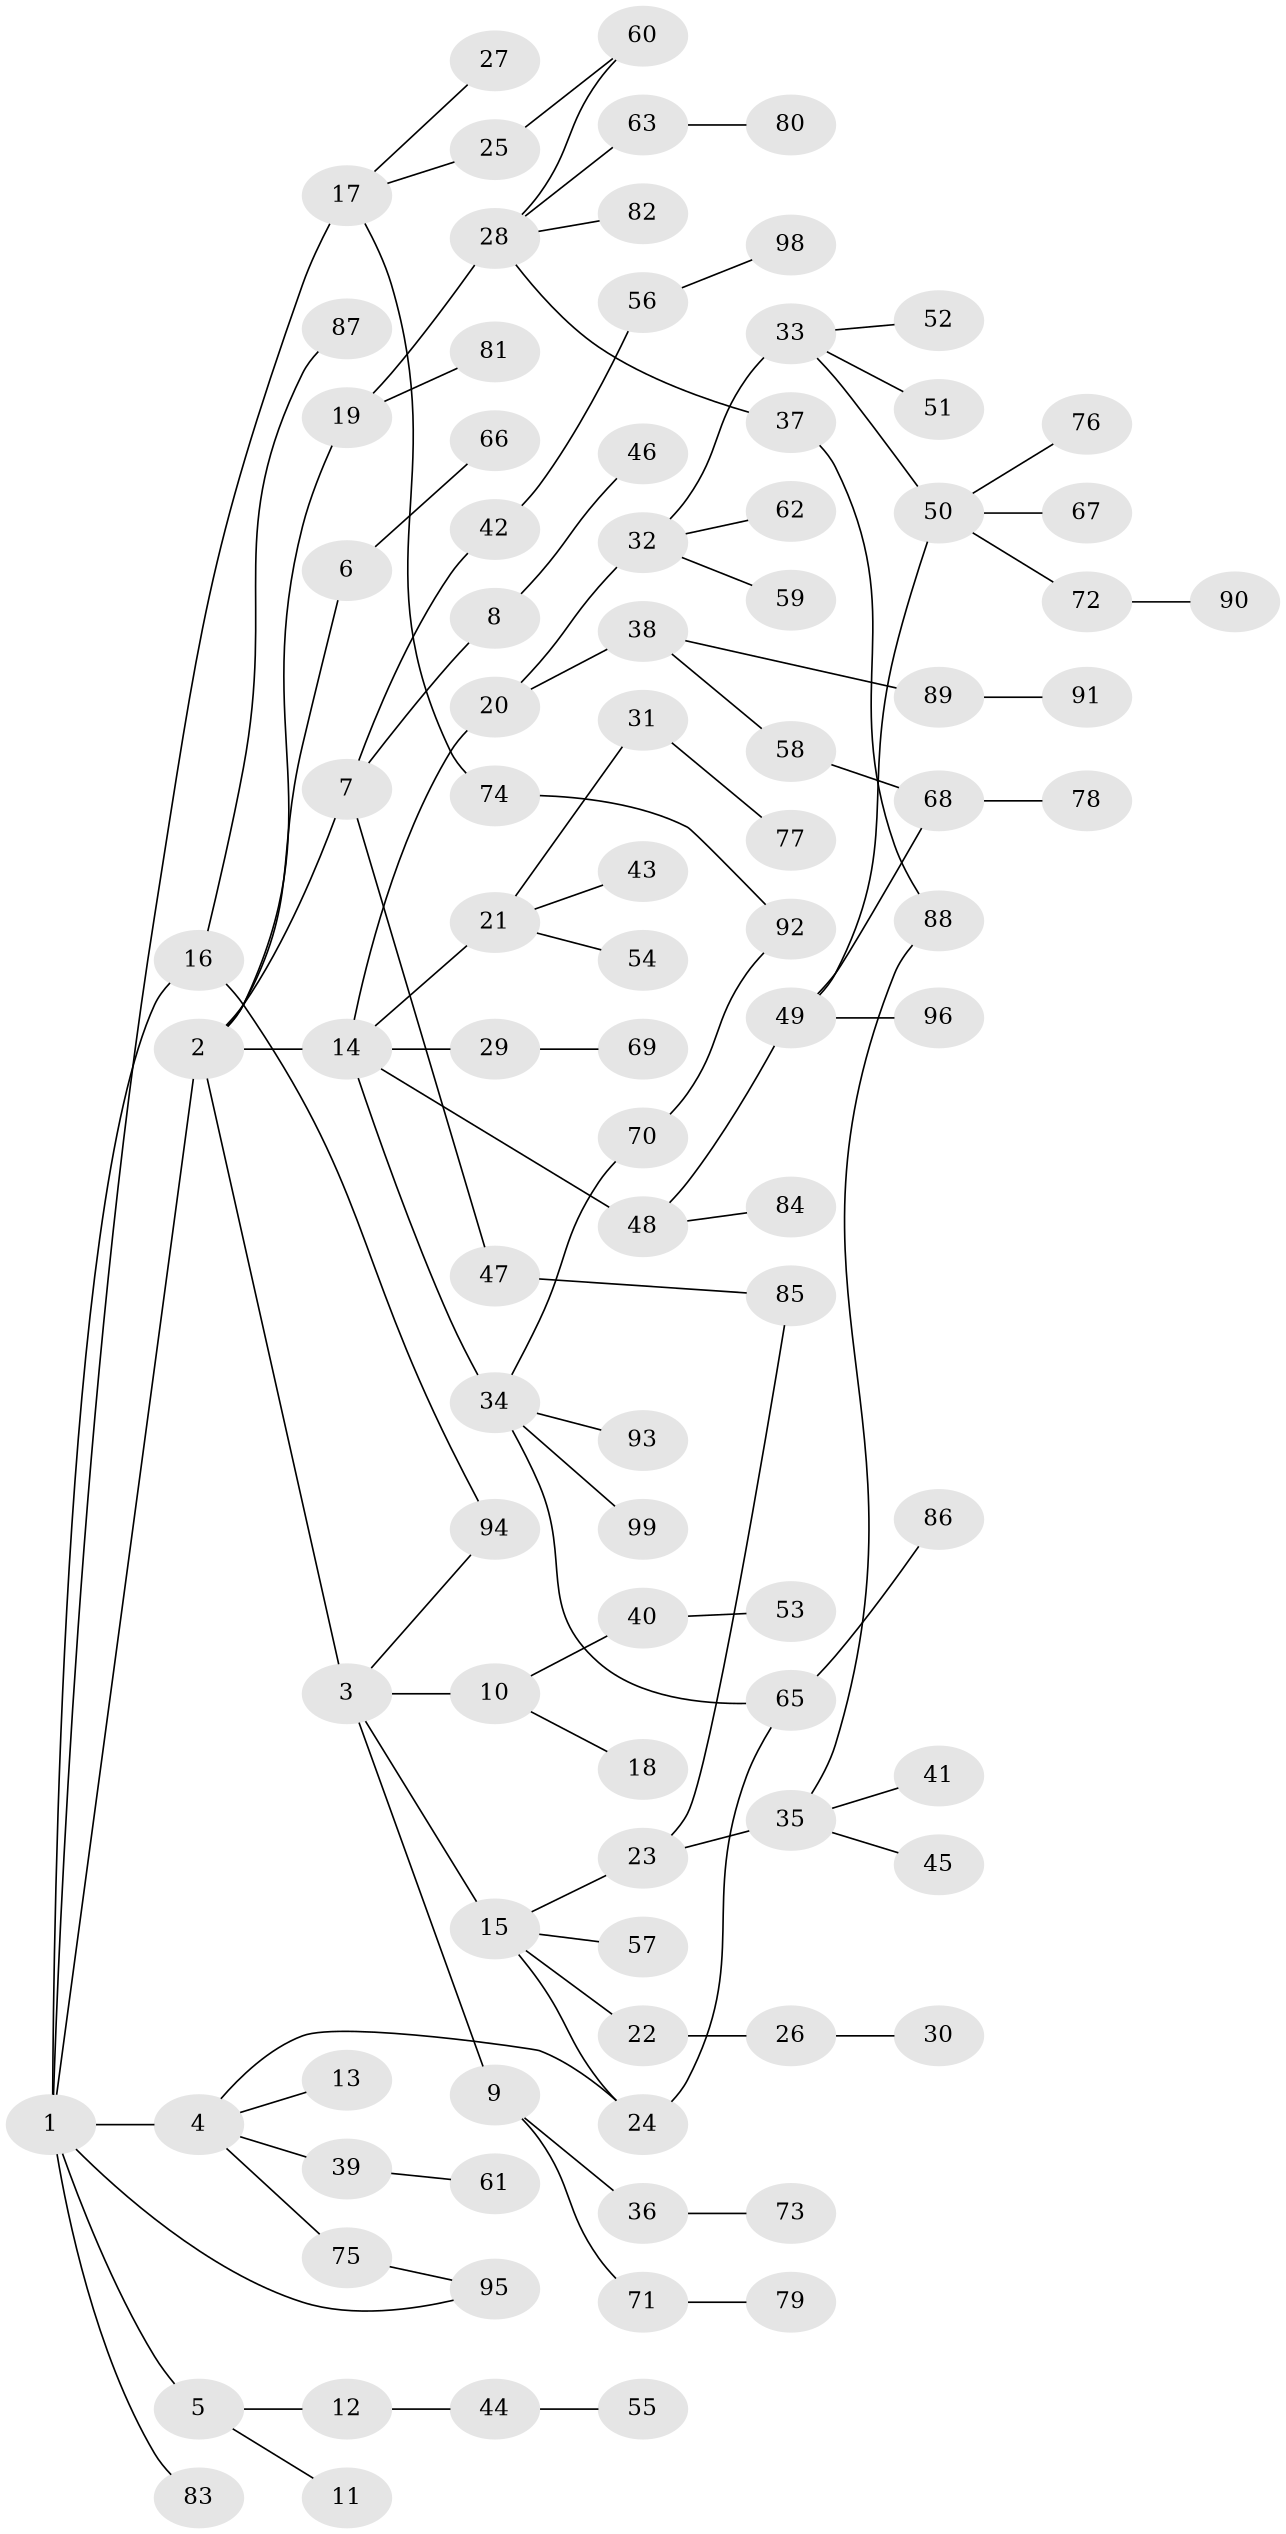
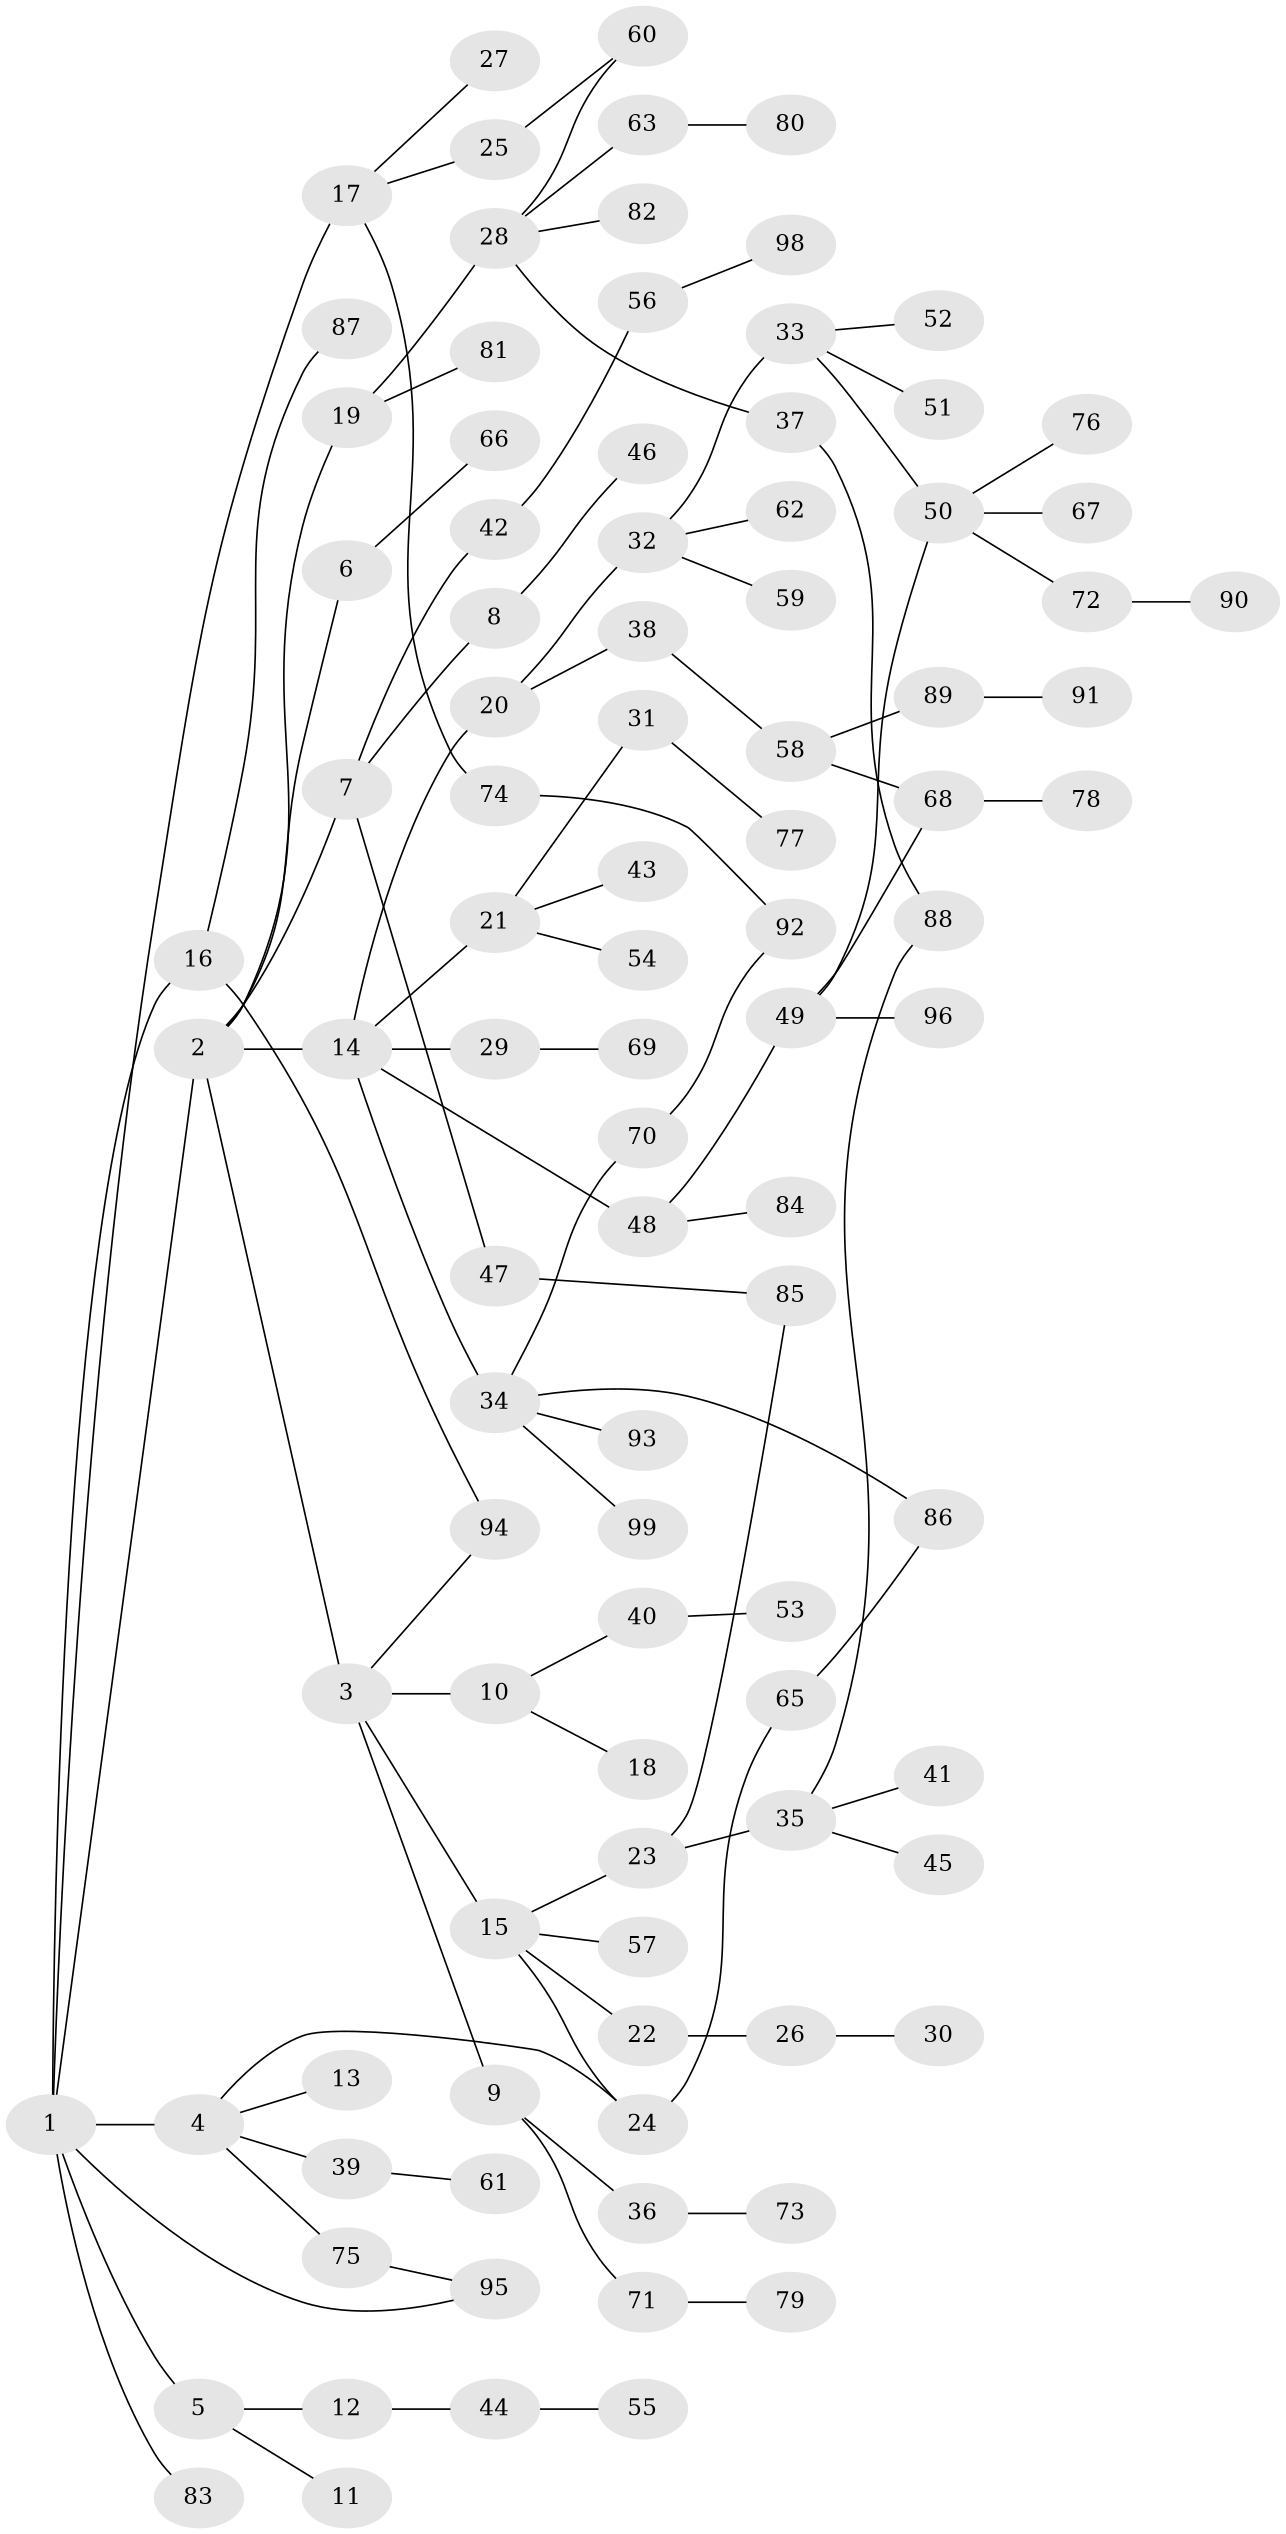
edge "38" -- "89": now "58" -- "89"
edge "34" -- "65": now "34" -- "86"
